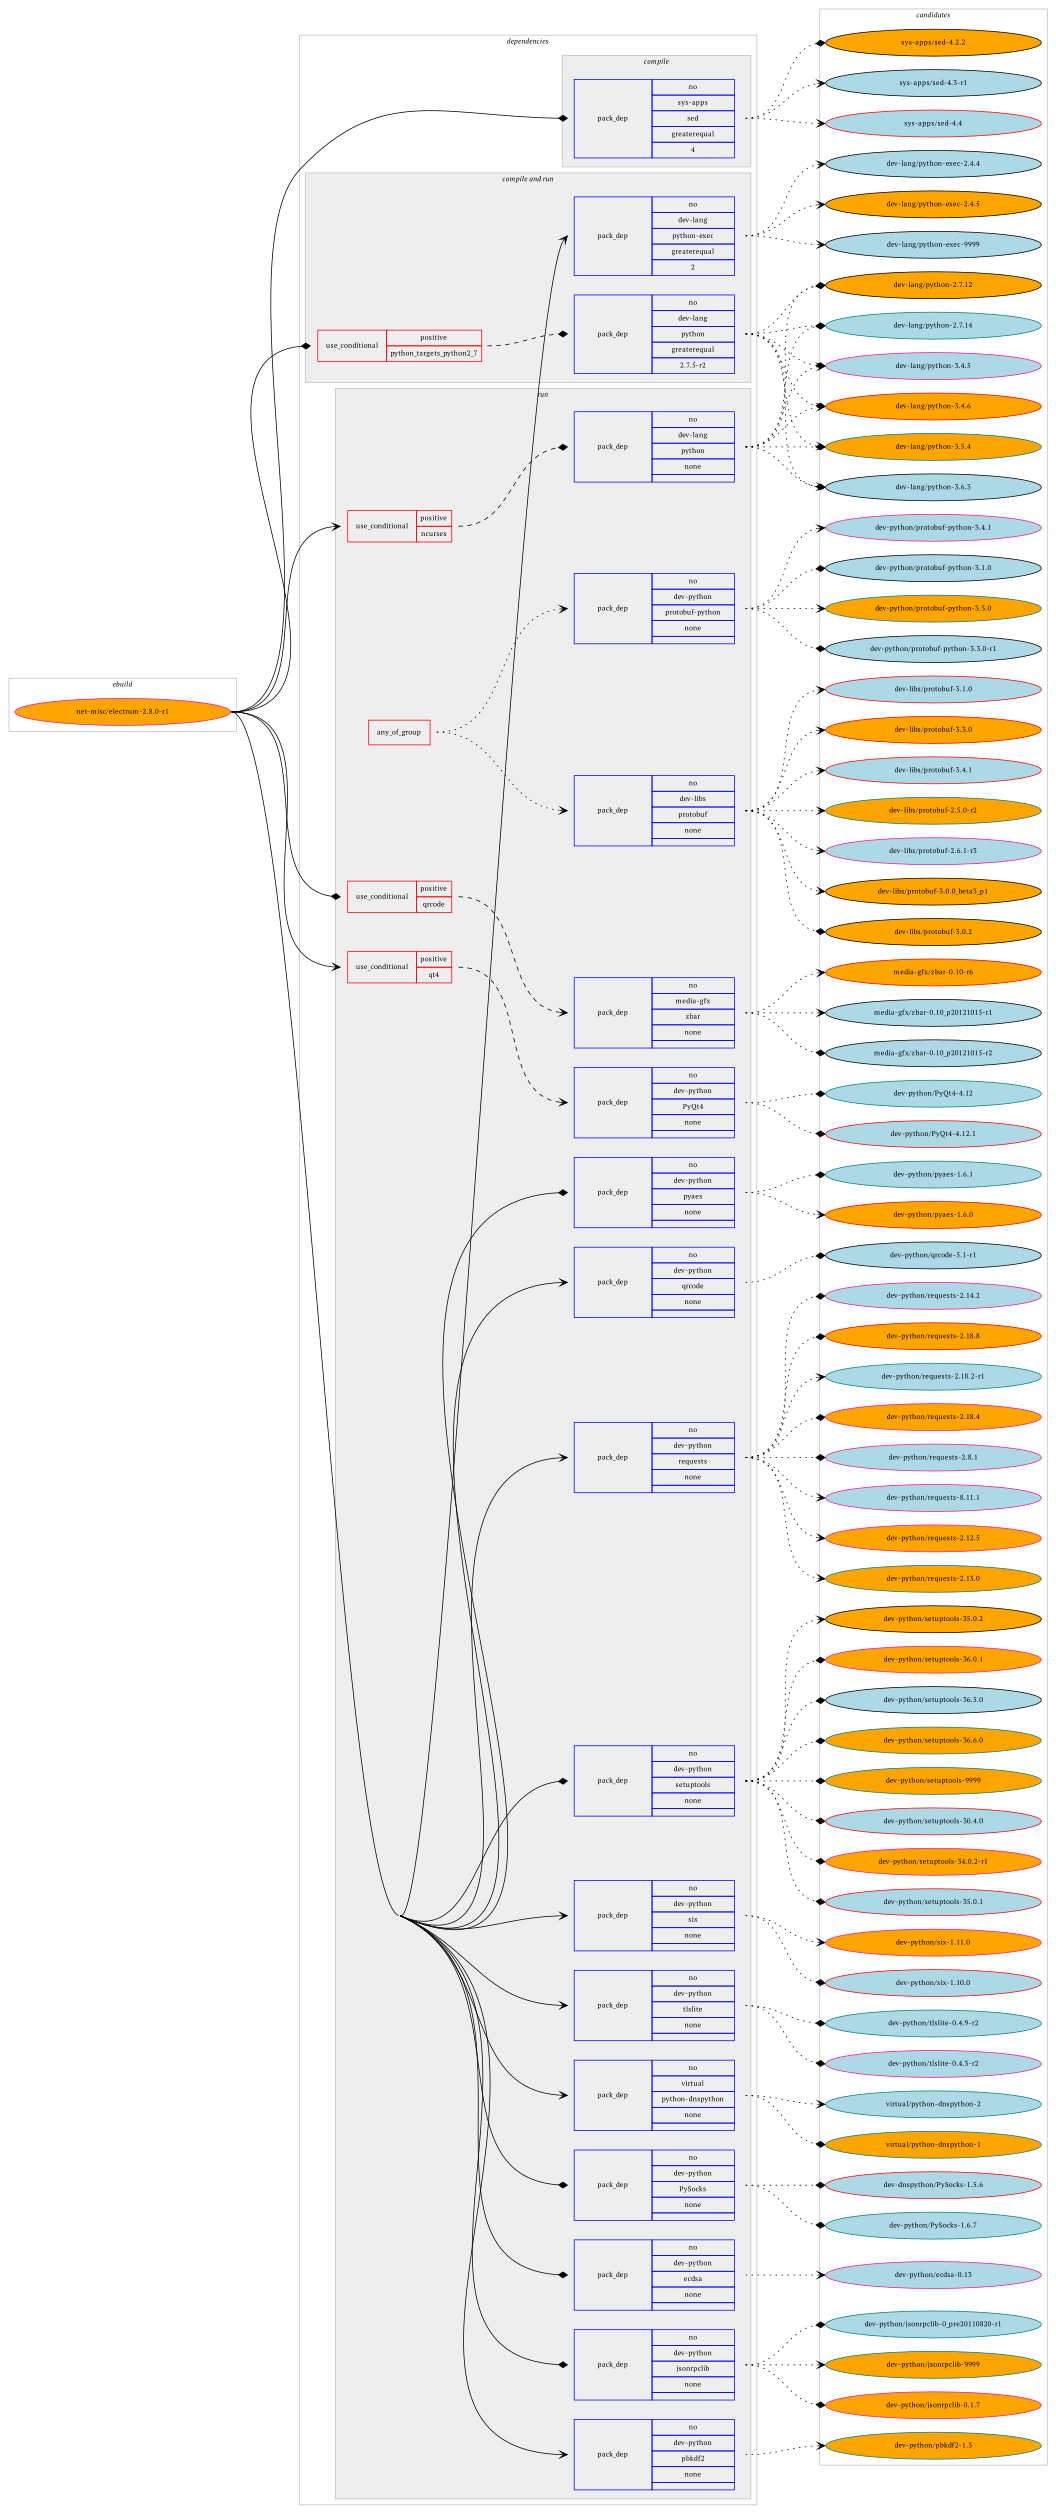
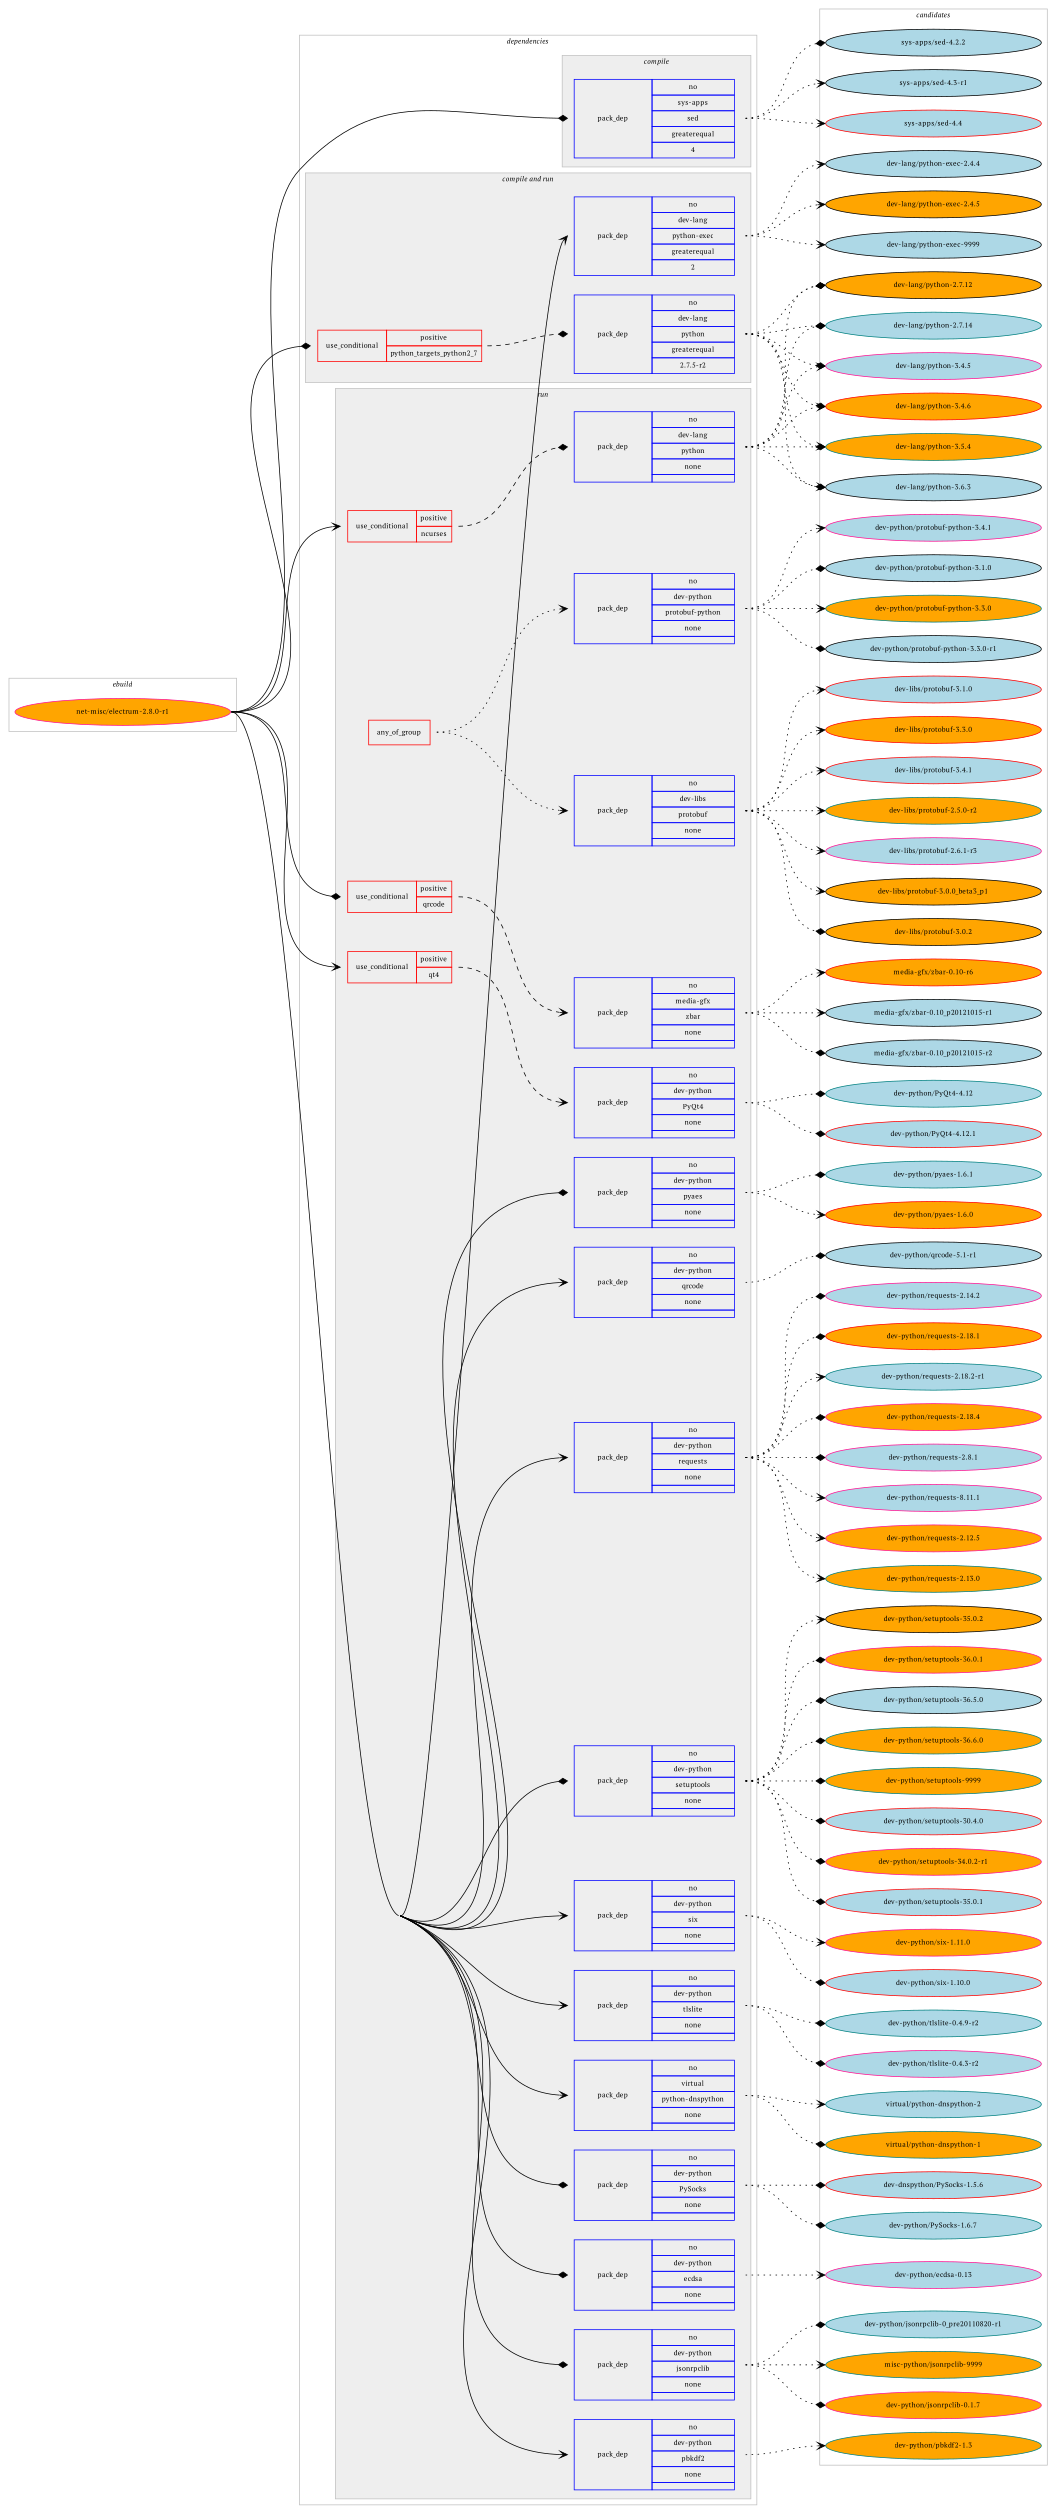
node "sys-apps/sed-4.2.2": fillcolor orange -> lightblue
node "dev-python/requests-2.18.8": label "dev-python/requests-2.18.8" -> "dev-python/requests-2.18.1"
node "dev-python/jsonrpclib-9999": label "dev-python/jsonrpclib-9999" -> "misc-python/jsonrpclib-9999"
